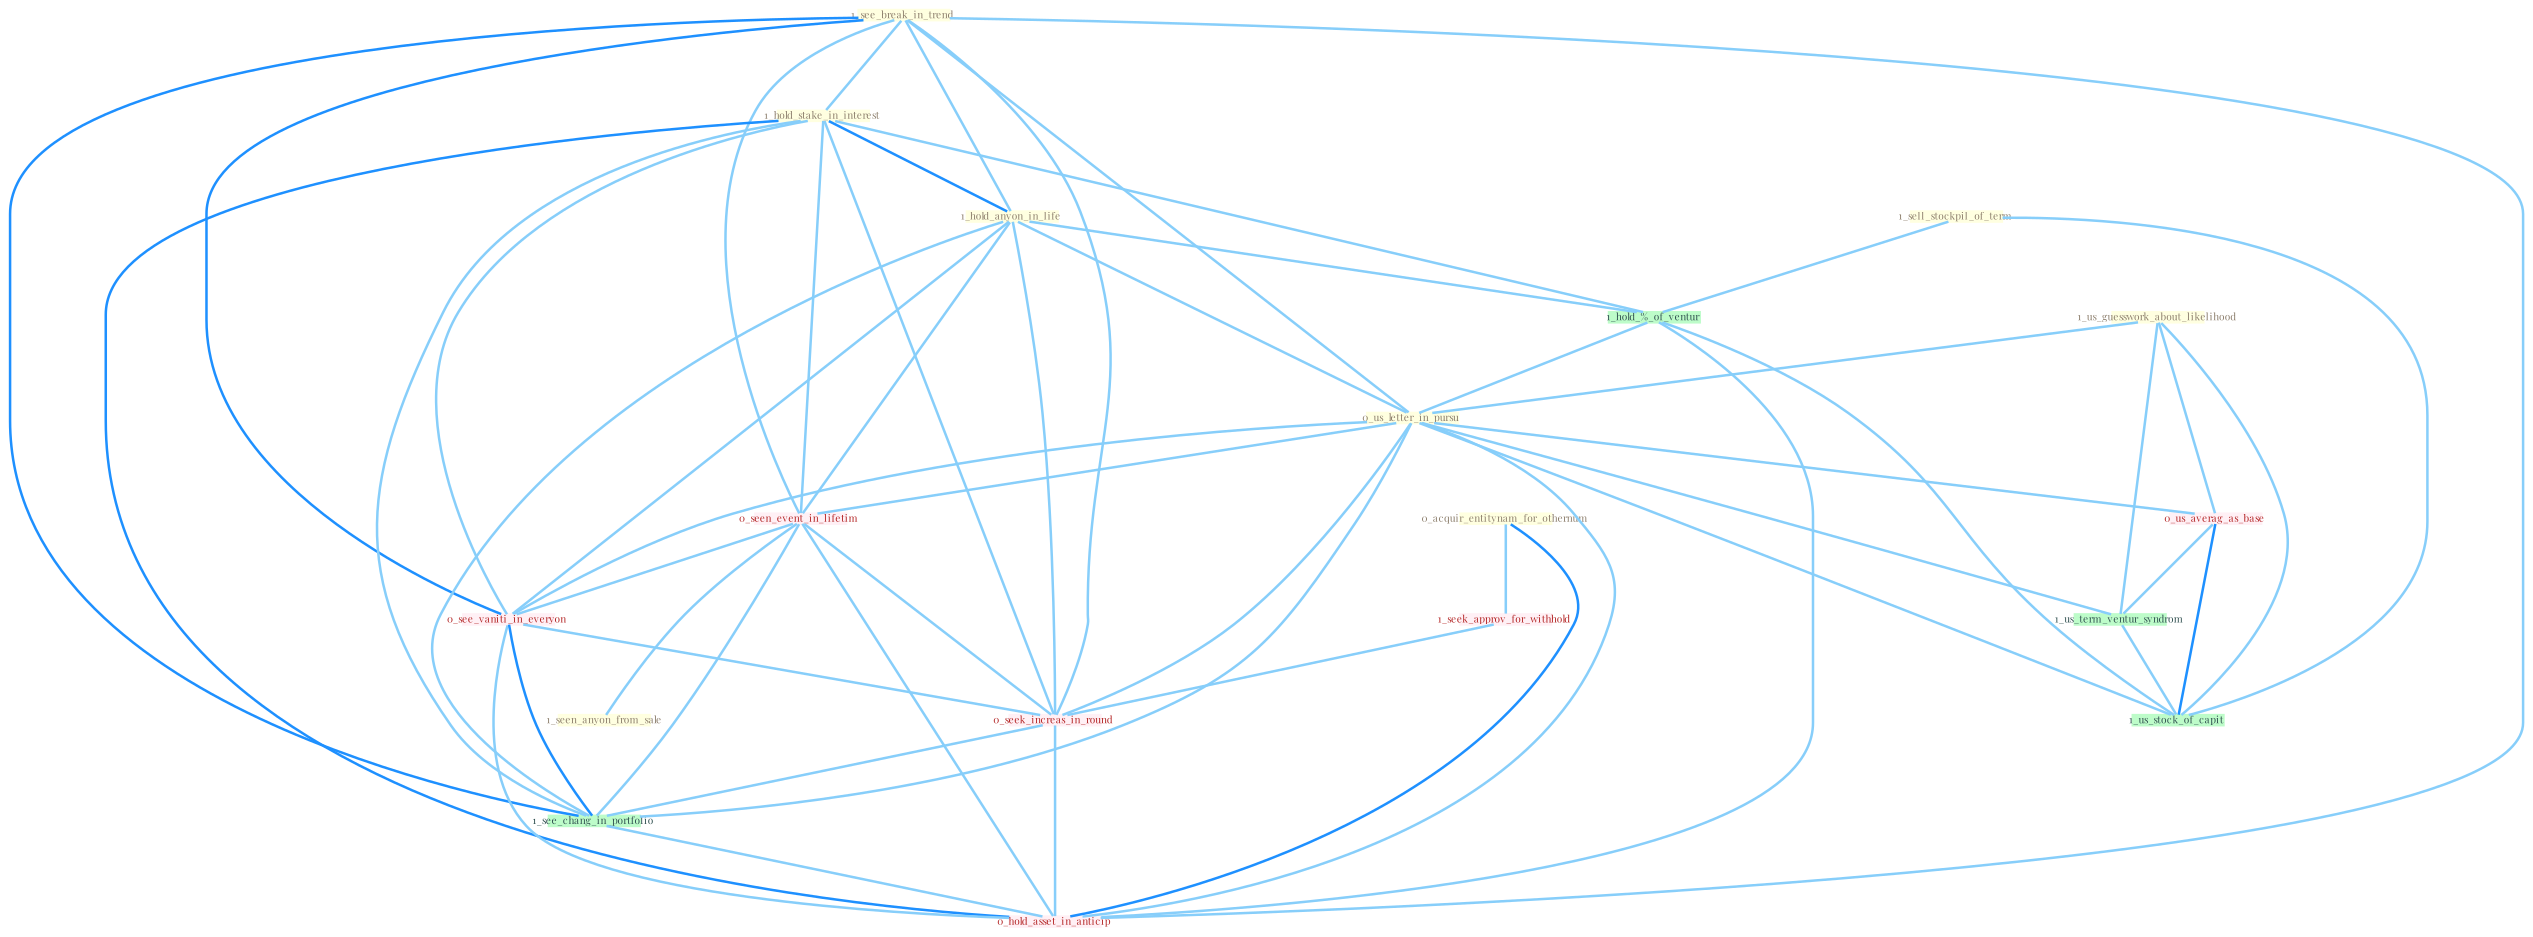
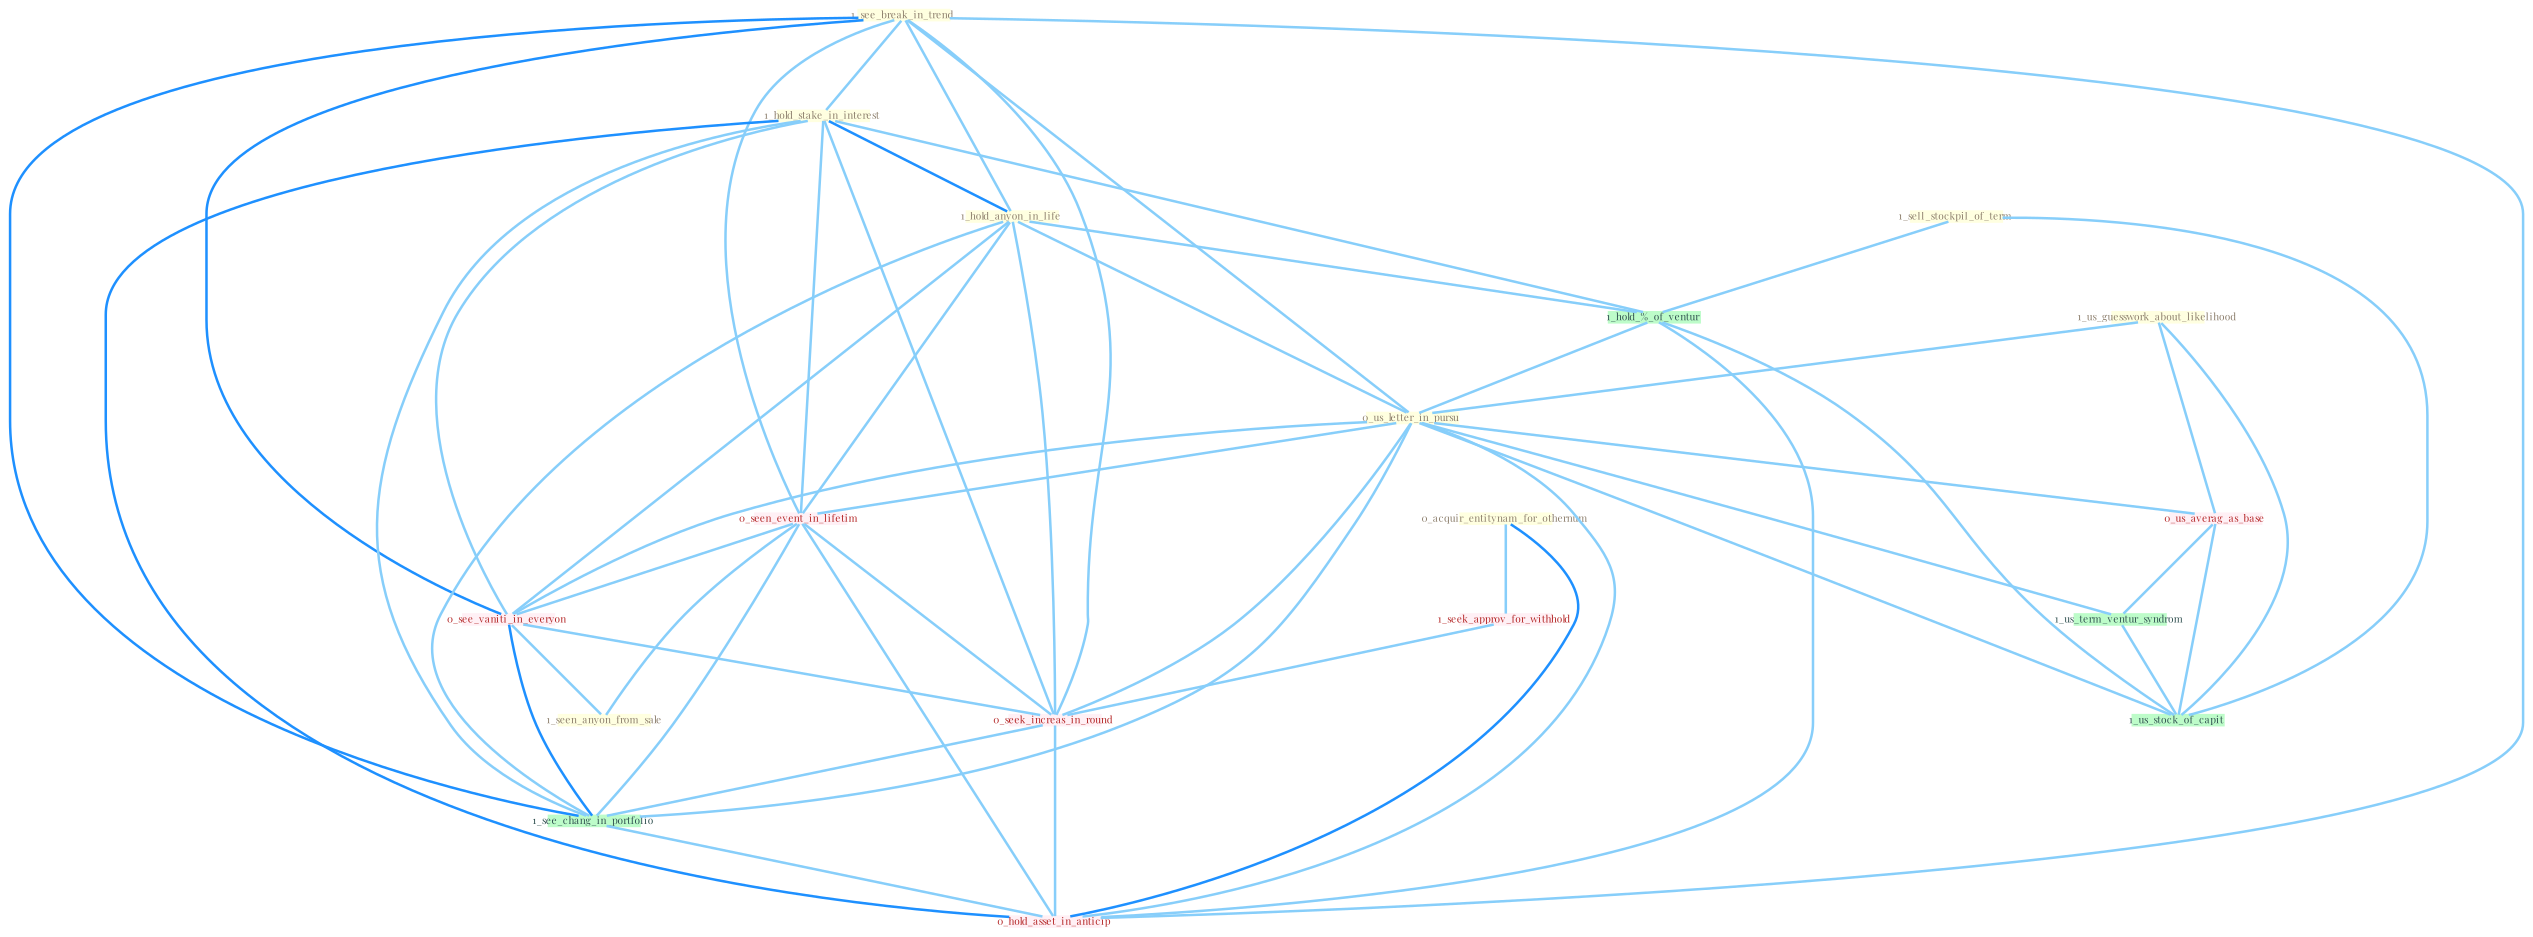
edge "1_us_guesswork_about_likelihood" -- "1_us_term_ventur_syndrom": removed
edge "0_us_averag_as_base" -- "1_us_stock_of_capit": color #1e90ff -> #87cefa
edge "0_see_vaniti_in_everyon" -- "0_hold_asset_in_anticip": now "0_see_vaniti_in_everyon" -- "1_seen_anyon_from_sale"
